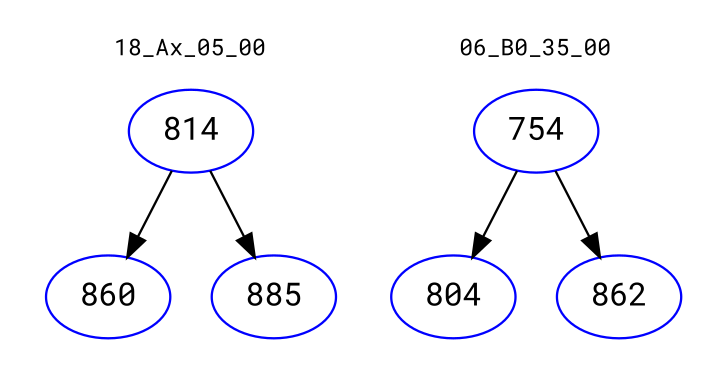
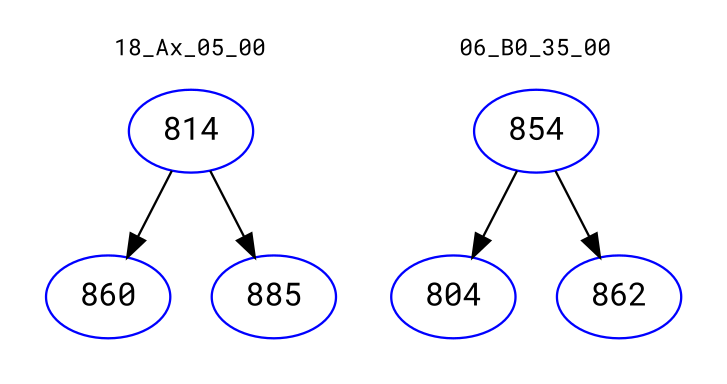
node "754": label "754" -> "854"
